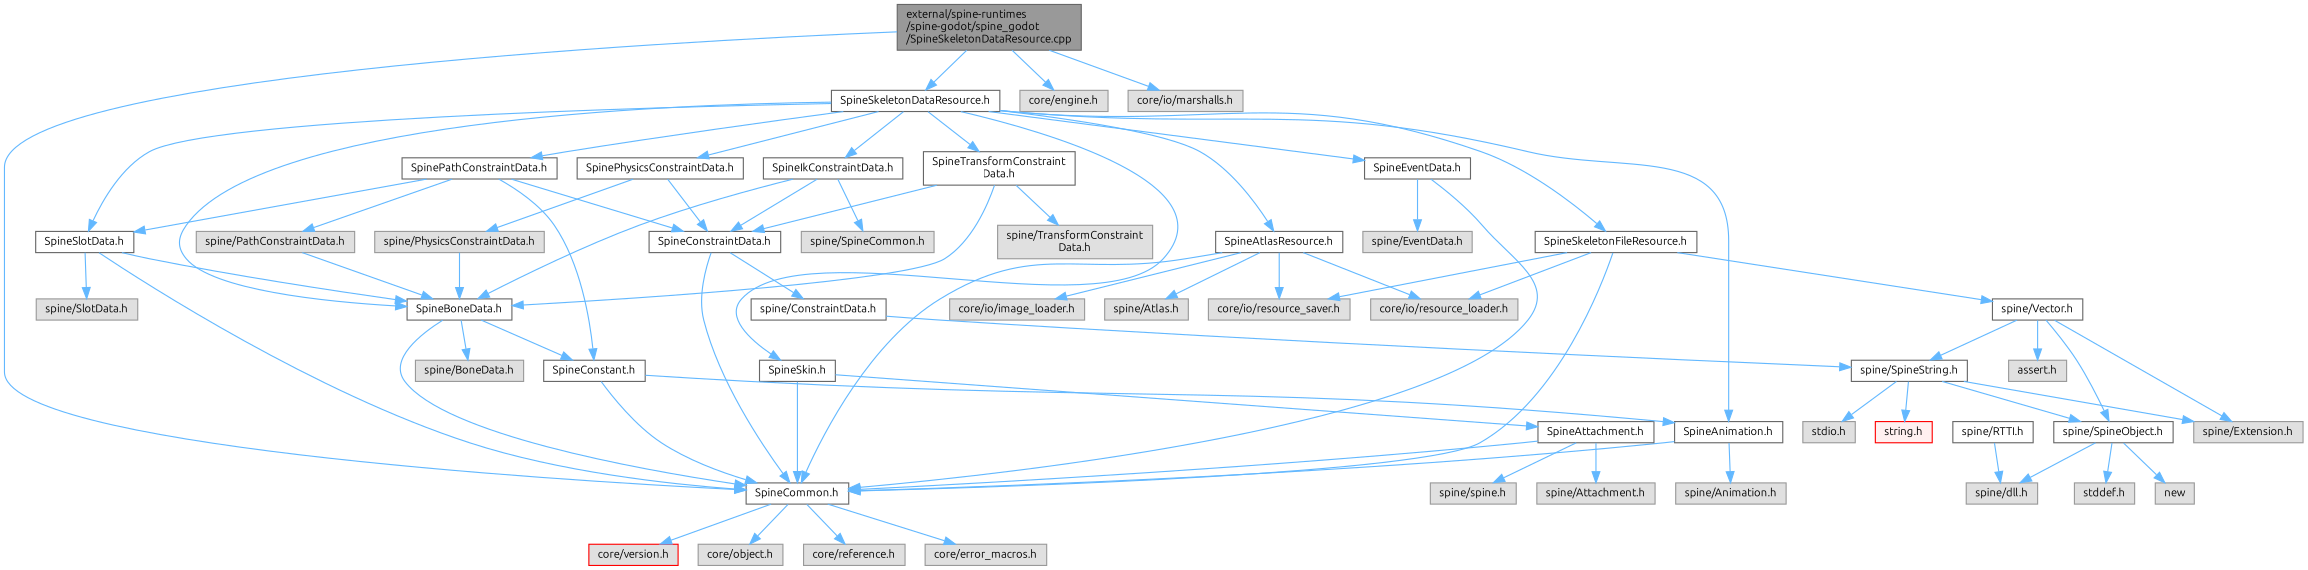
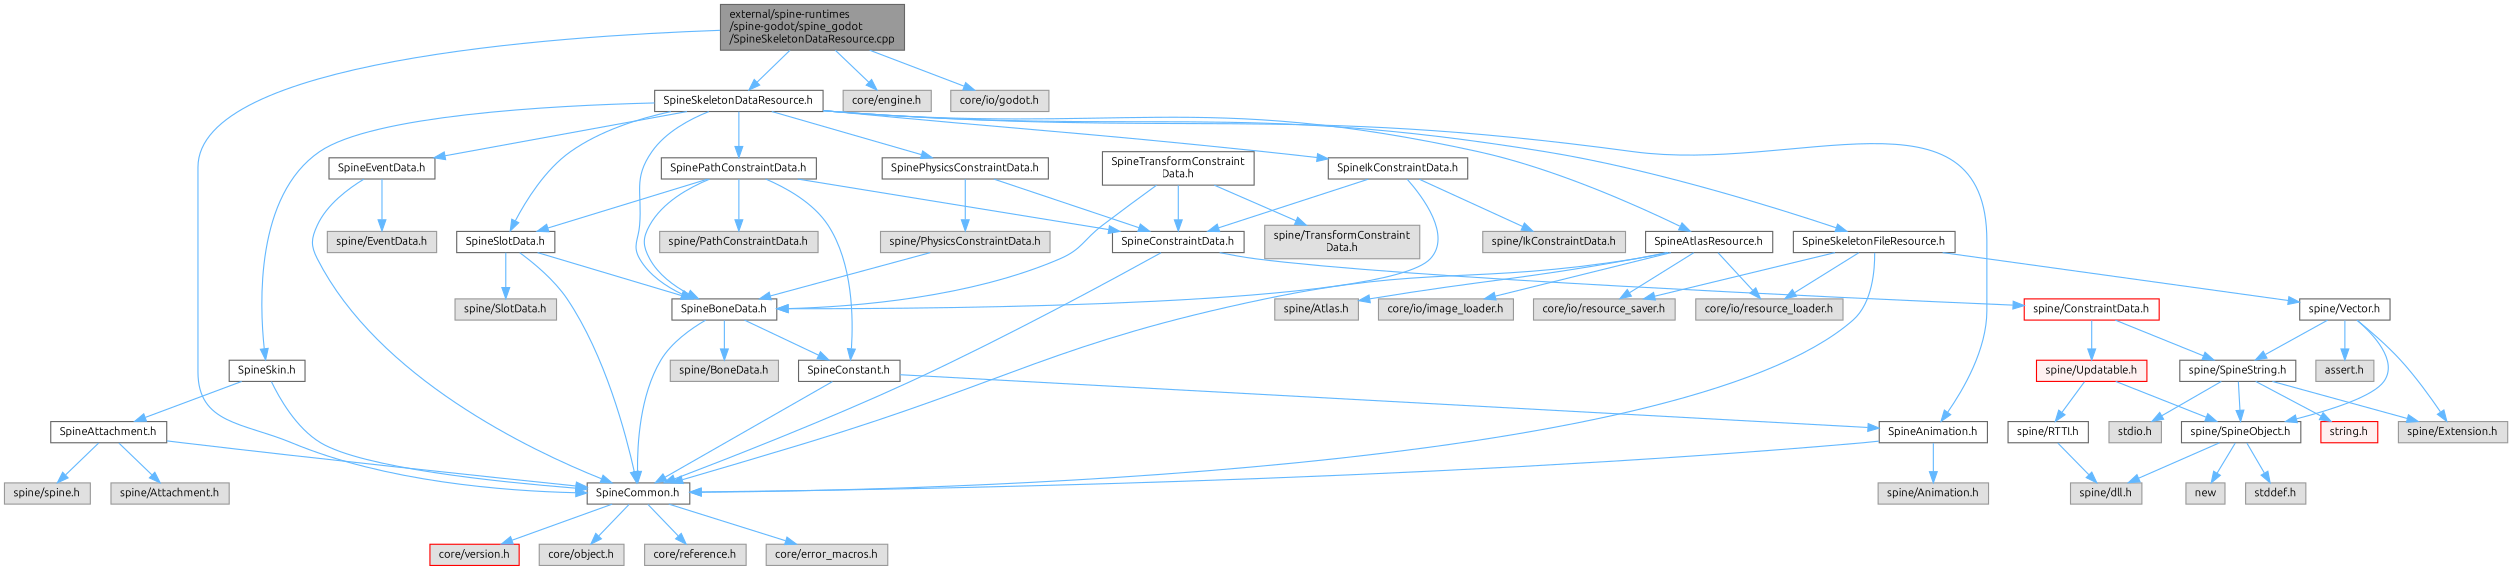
node "core/io/marshalls.h": label "core/io/marshalls.h" -> "core/io/godot.h"
edge "SpineSkeletonDataResource.h" -> "SpineTransformConstraint Data.h": removed
node "spine/SpineCommon.h": label "spine/SpineCommon.h" -> "spine/IkConstraintData.h"
edge "spine/PathConstraintData.h" -> "SpineBoneData.h": now "SpinePathConstraintData.h" -> "SpineBoneData.h"
node "spine/ConstraintData.h": color grey40 -> red
node "spine/Updatable.h": added
